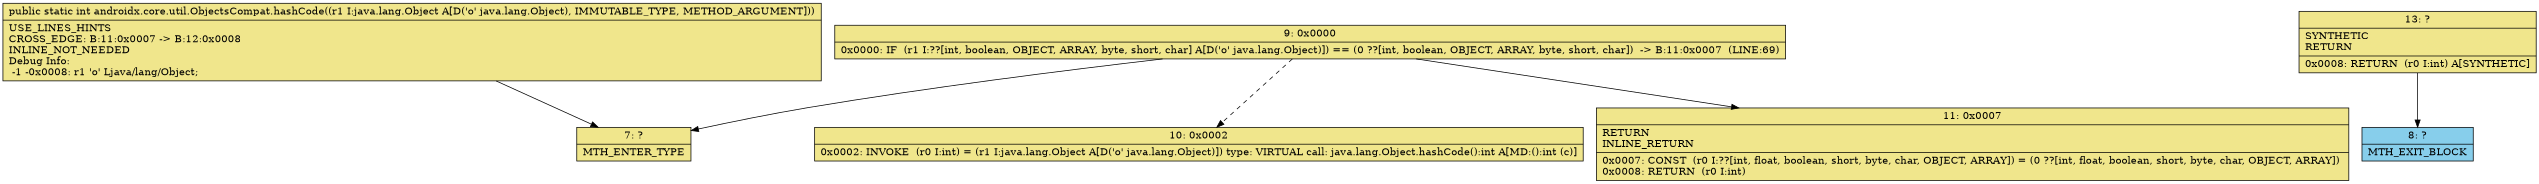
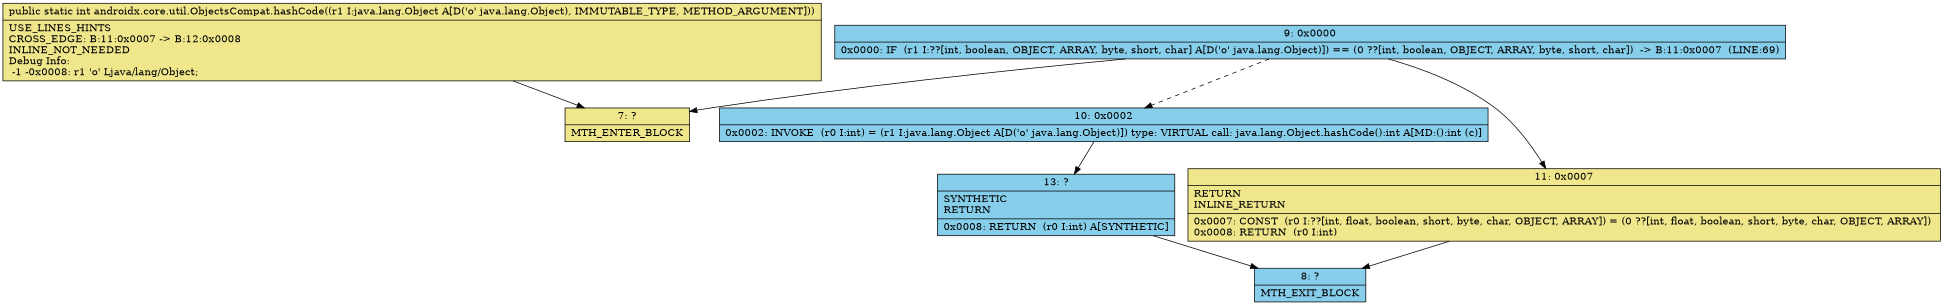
node "9: 0x0000": fillcolor khaki -> skyblue
node "13: ?": fillcolor khaki -> skyblue
node "10: 0x0002": fillcolor khaki -> skyblue
node "7: ?": text "MTH_ENTER_TYPE" -> "MTH_ENTER_BLOCK"
edge "10: 0x0002" -> "13: ?": added
edge "11: 0x0007" -> "8: ?": added
